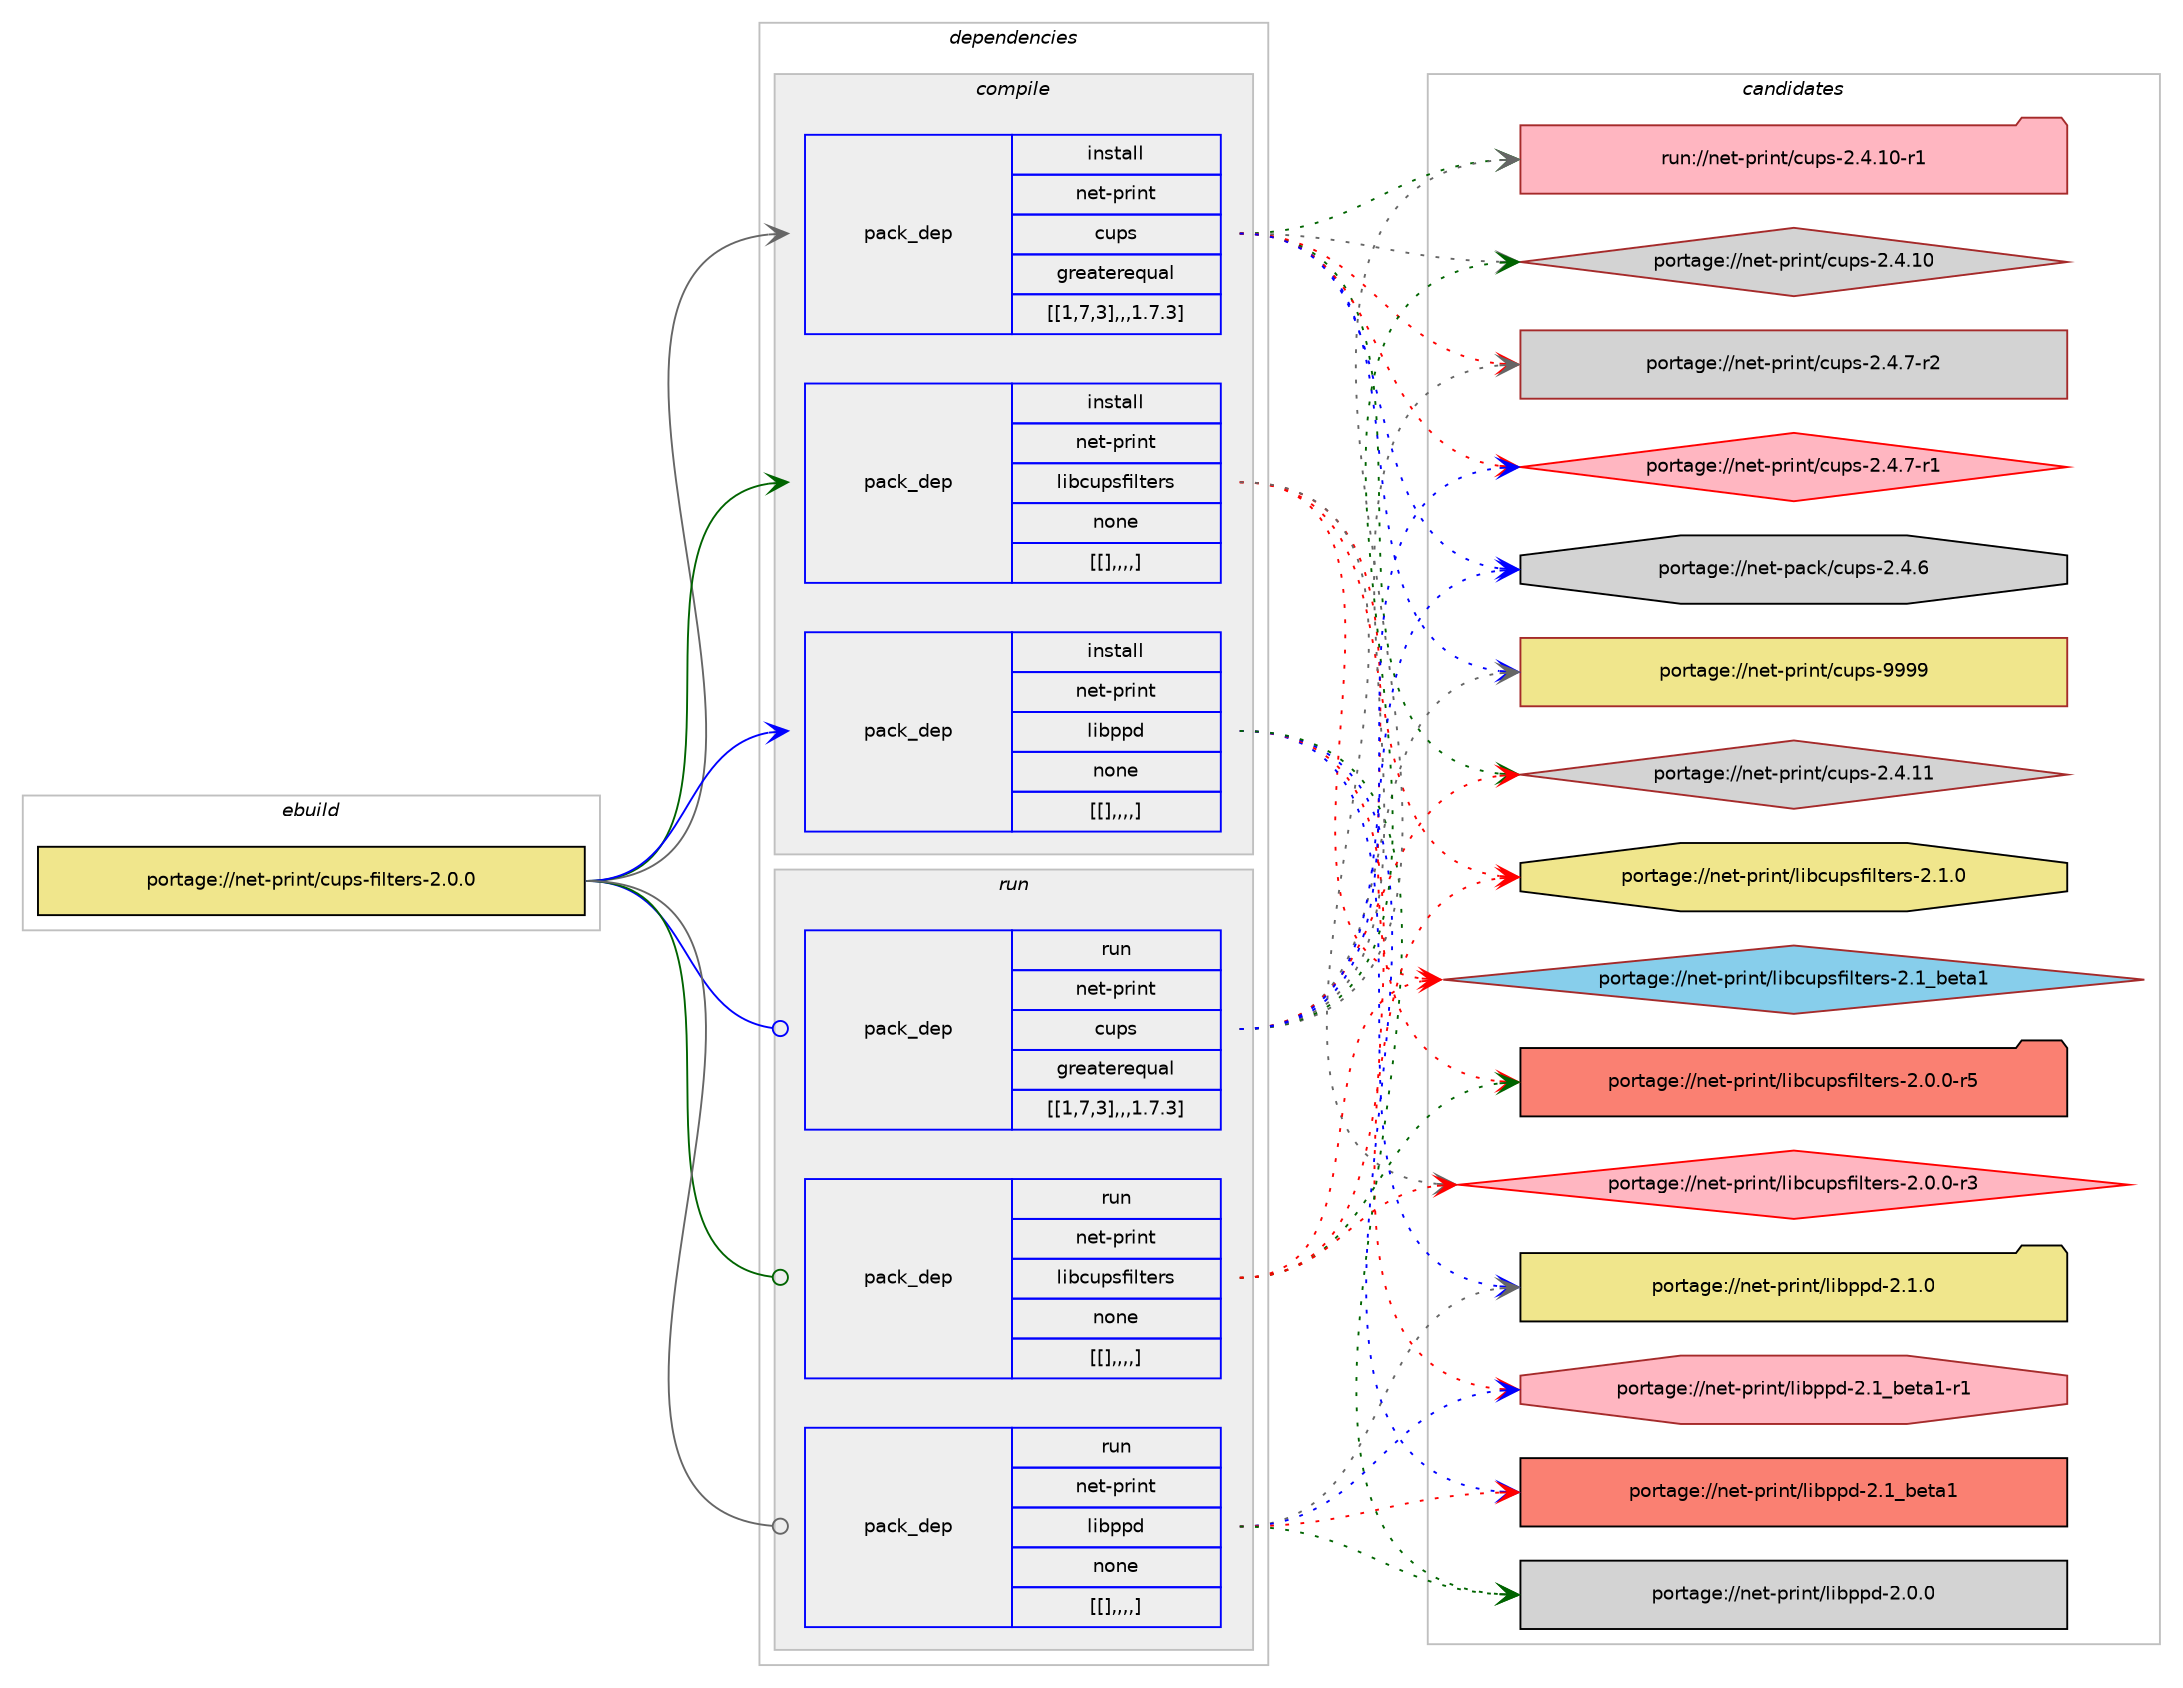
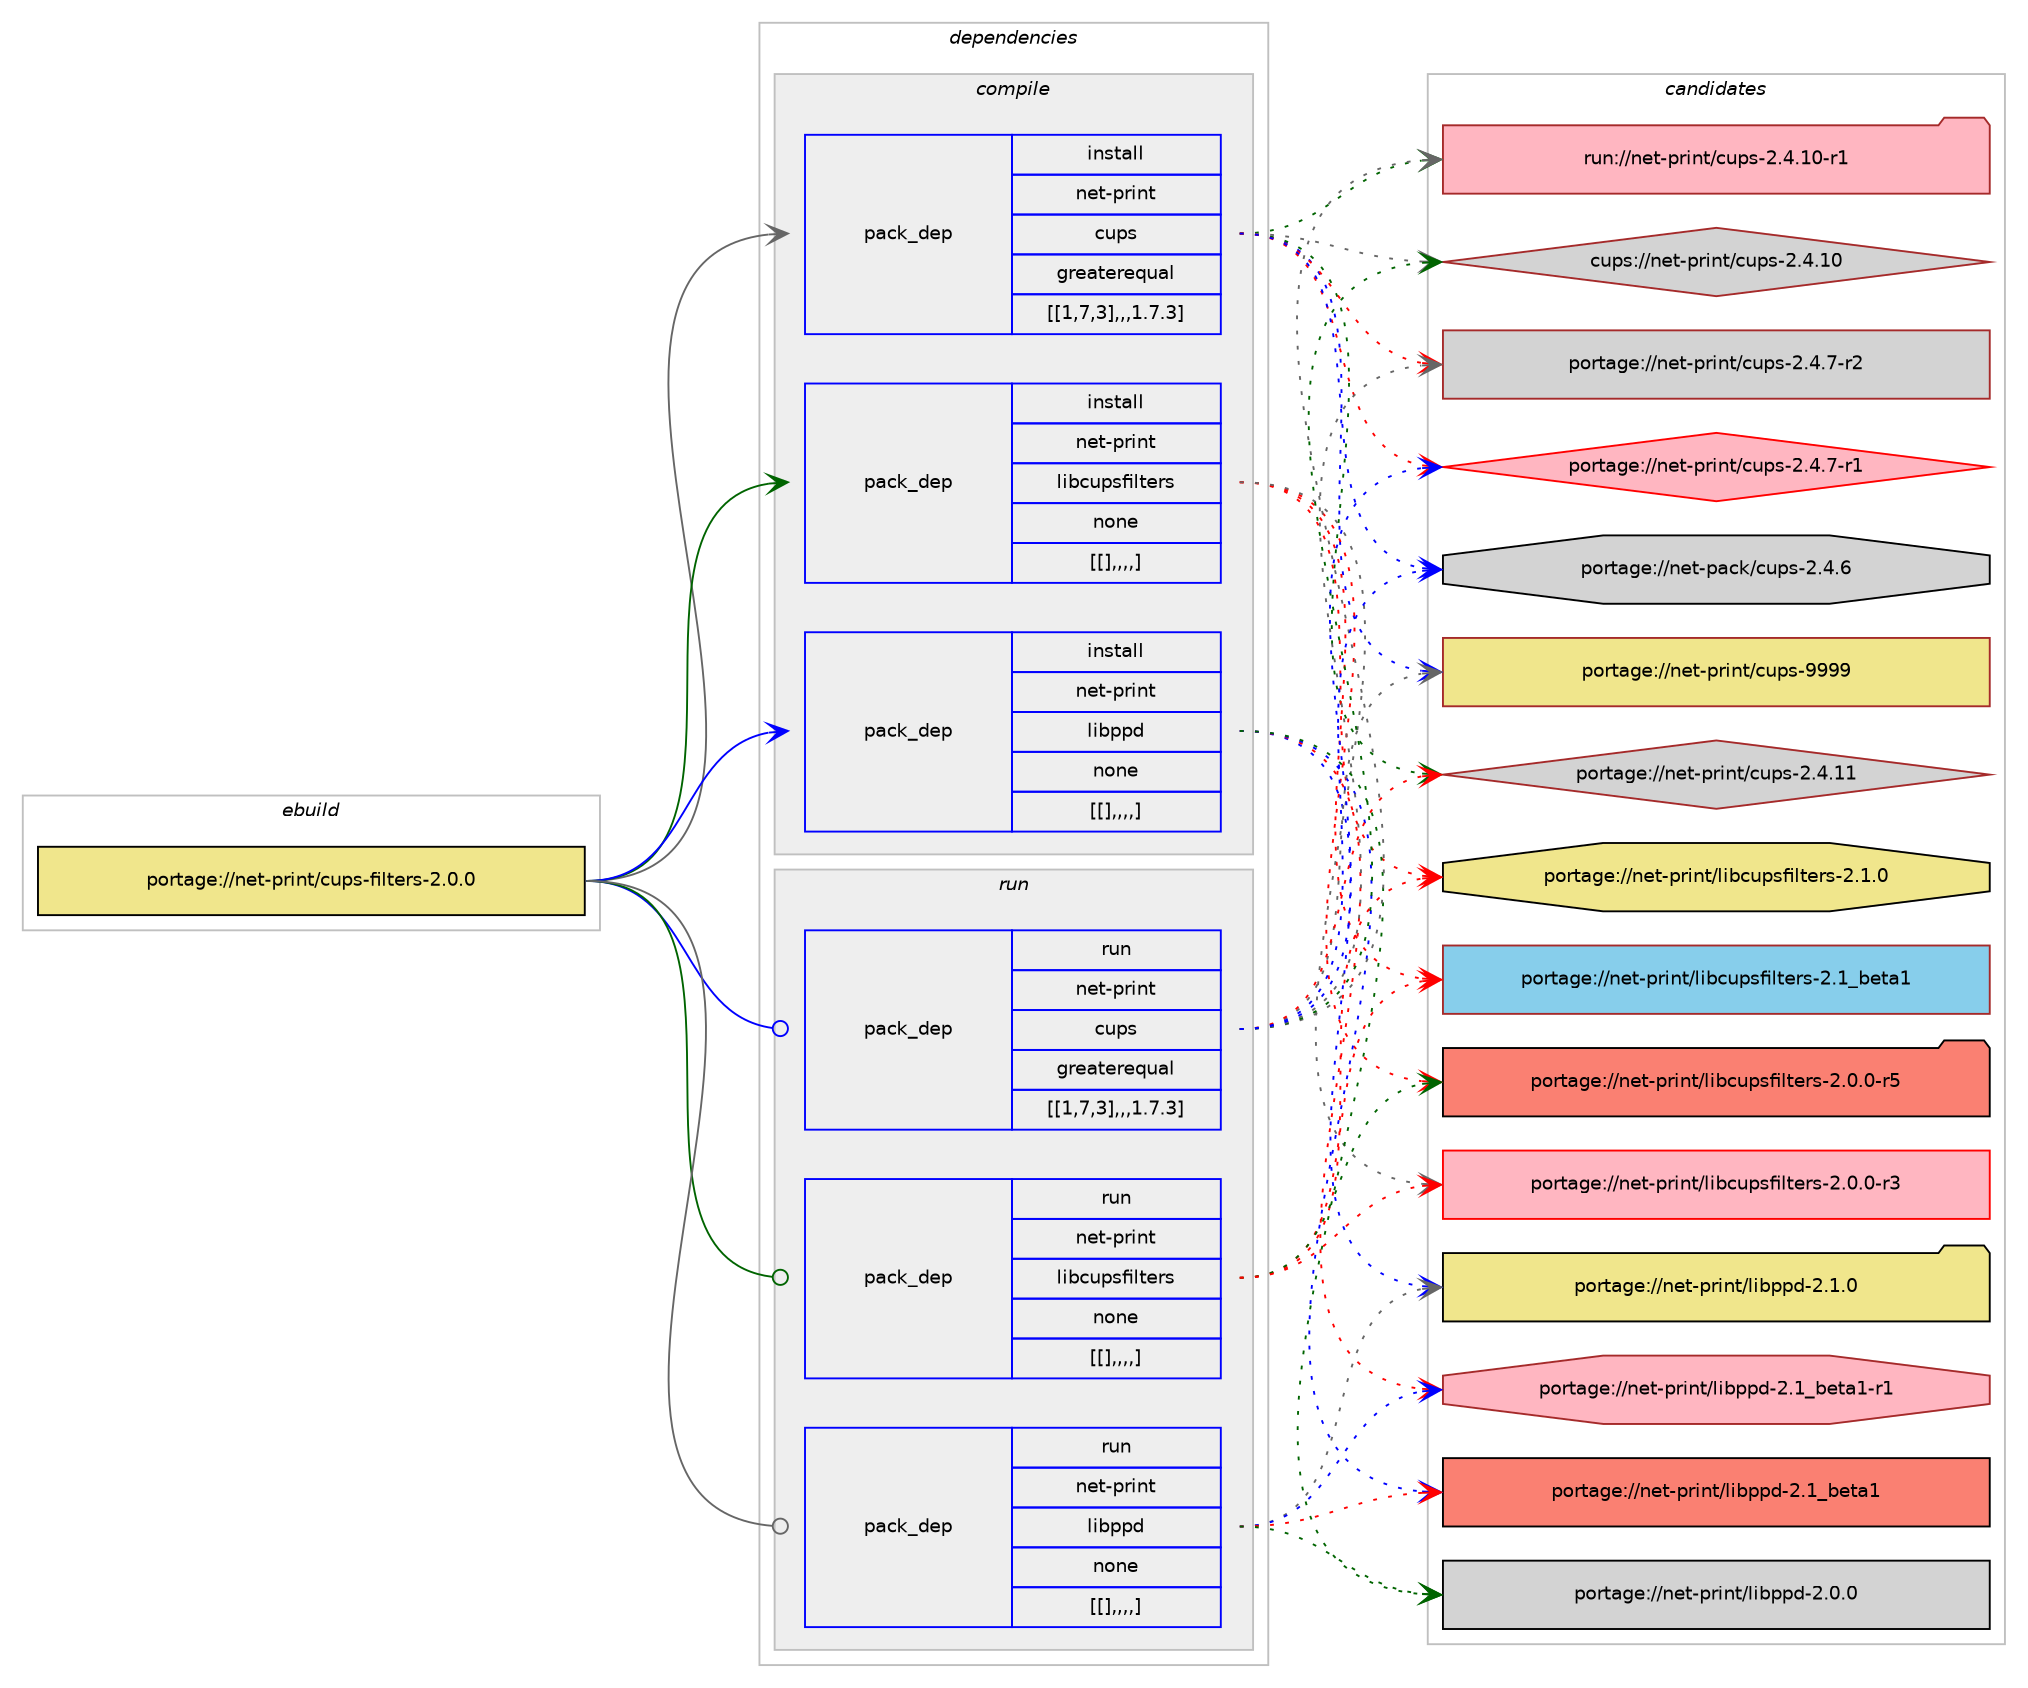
node "portage://net-print/cups-2.4.10": label "portage://net-print/cups-2.4.10" -> "cups://net-print/cups-2.4.10"
node "portage://net-print/libcupsfilters-2.1_beta1": shape diamond -> box
node "portage://net-print/libcupsfilters-2.0.0-r3": shape diamond -> box
